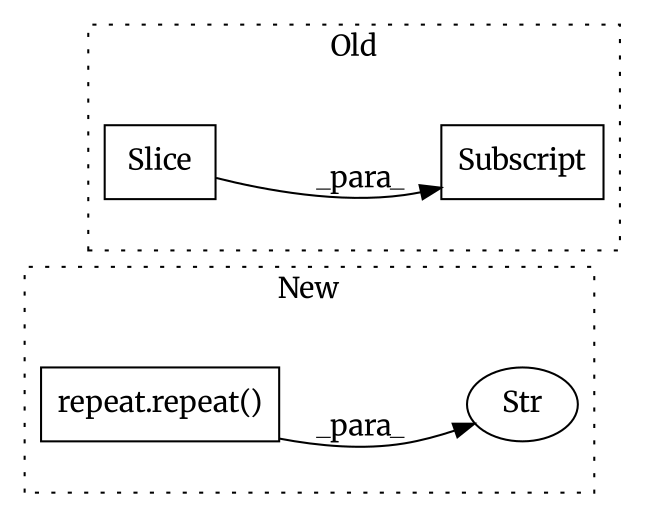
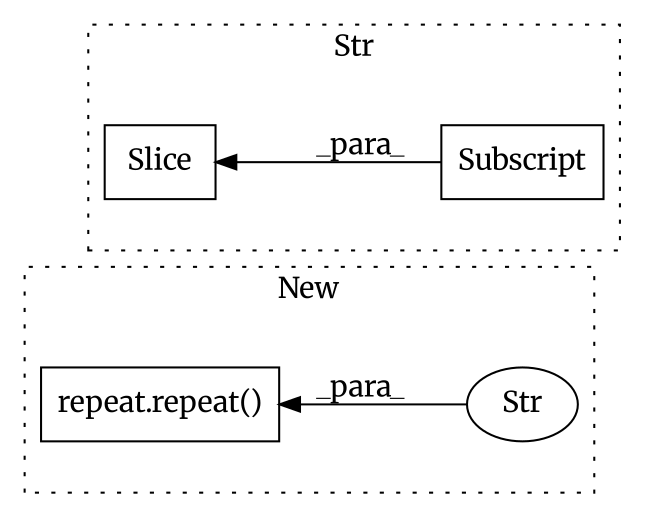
cluster "Old": label "Old" -> "Str"
edge "Slice" -> "Subscript": reversed
edge "repeat.repeat()" -> "Str": reversed
